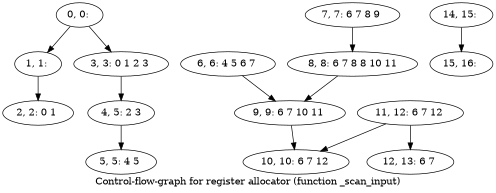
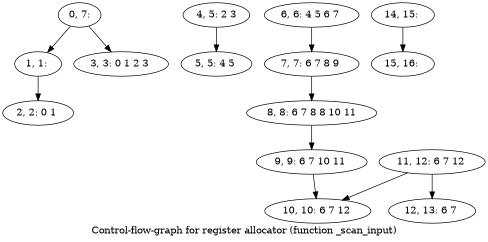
node "0, 0:": label "0, 0:" -> "0, 7:"
edge "3, 3: 0 1 2 3" -> "4, 5: 2 3": removed
edge "6, 6: 4 5 6 7" -> "9, 9: 6 7 10 11": now "6, 6: 4 5 6 7" -> "7, 7: 6 7 8 9"
